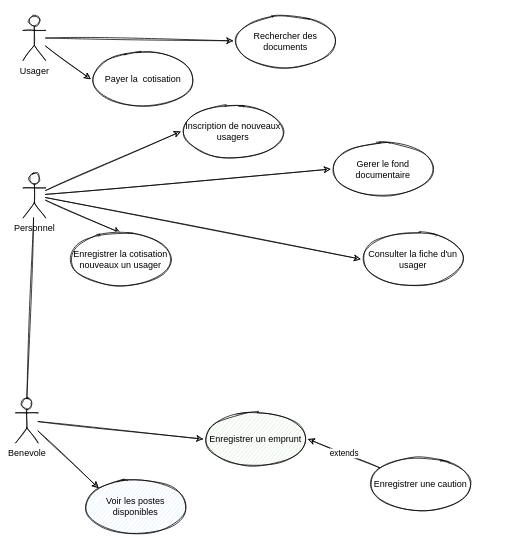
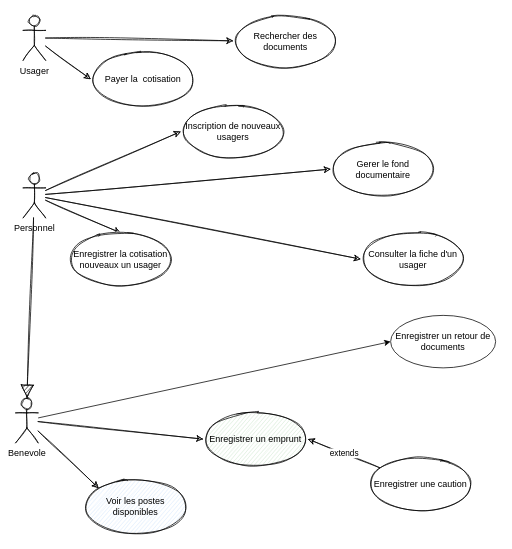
node "Enregistrer un retour de documents": added
edge "Benevole" -> "Enregistrer un retour de documents": added
edge "Personnel" -- "Benevole": arrowhead none -> block
